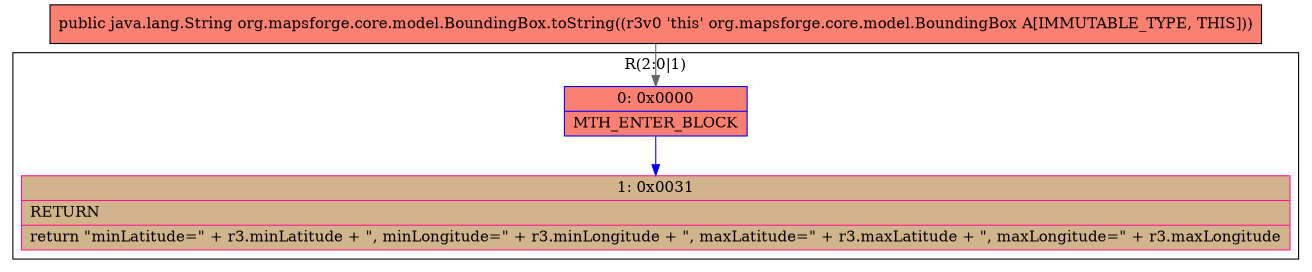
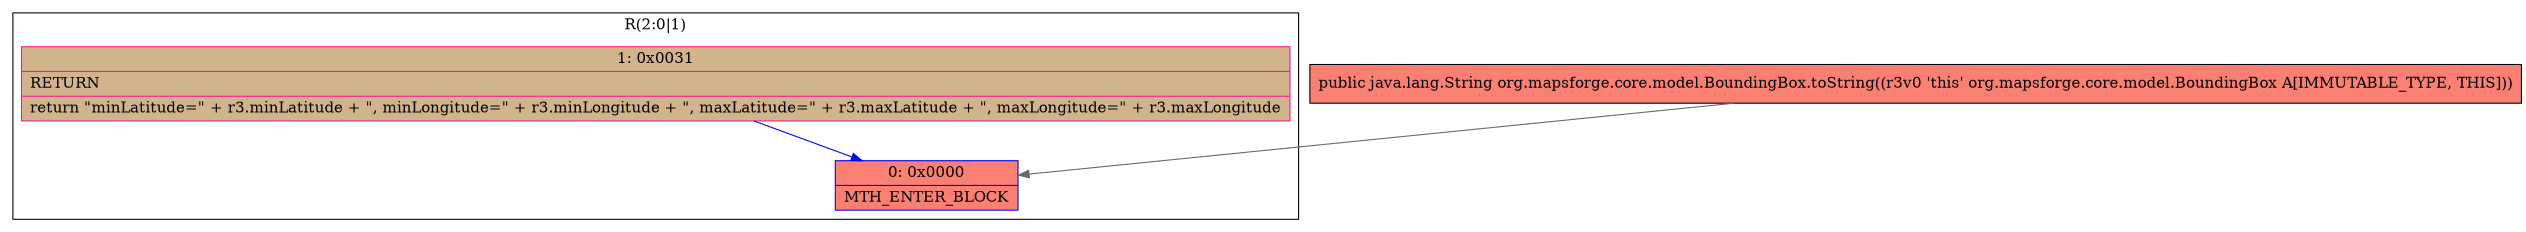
edge "0: 0x0000" -> "1: 0x0031": reversed
